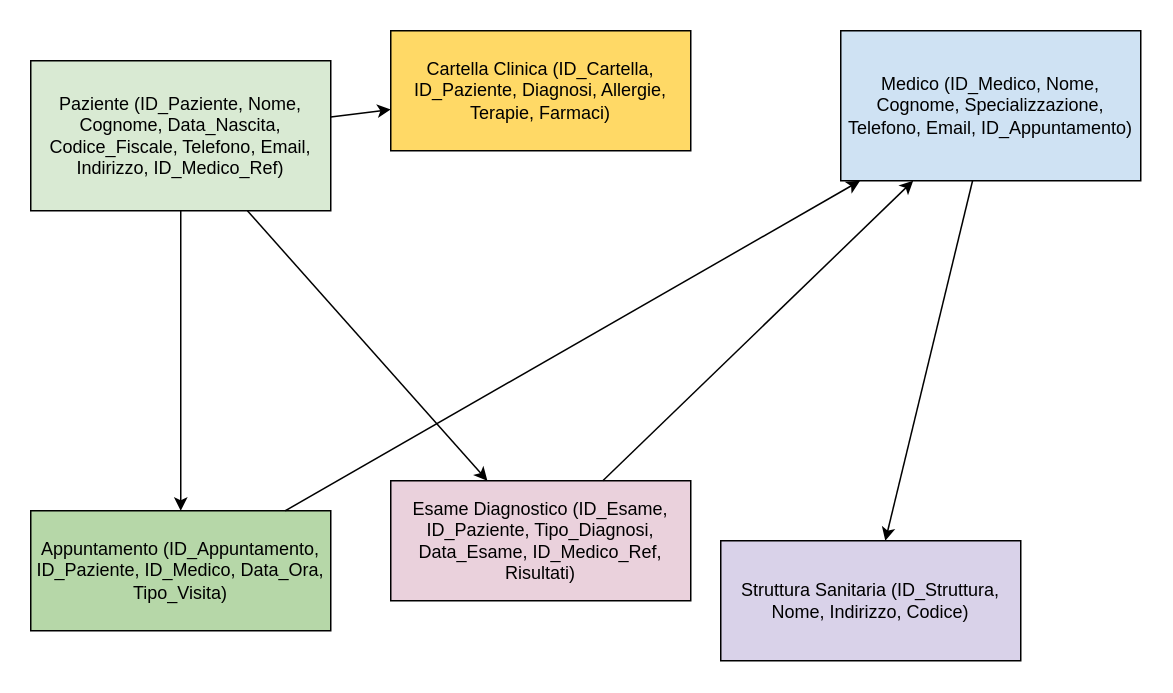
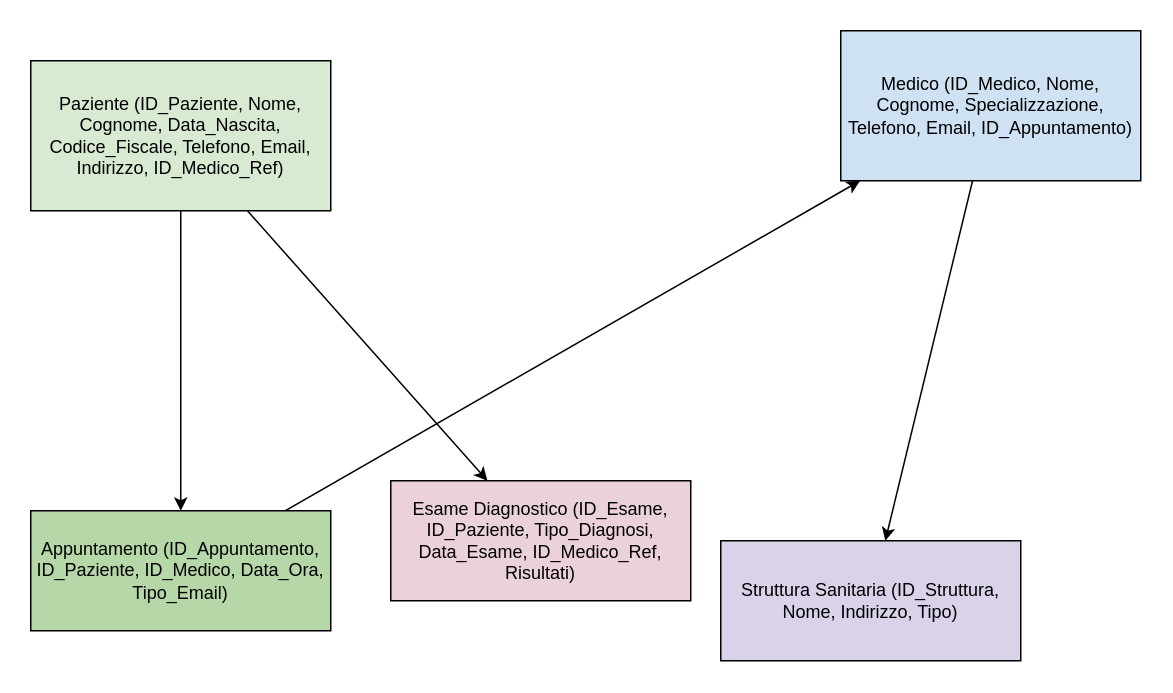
node "Cartella Clinica (ID_Cartella, ID_Paziente, Diagnosi, Allergie, Terapie, Farmaci)": removed
edge "Paziente (ID_Paziente, Nome, Cognome, Data_Nascita, Codice_Fiscale, Telefono, Email, Indirizzo, ID_Medico_Ref)" -> "Cartella Clinica (ID_Cartella, ID_Paziente, Diagnosi, Allergie, Terapie, Farmaci)": removed
edge "Esame Diagnostico (ID_Esame, ID_Paziente, Tipo_Diagnosi, Data_Esame, ID_Medico_Ref, Risultati)" -> "Medico (ID_Medico, Nome, Cognome, Specializzazione, Telefono, Email, ID_Appuntamento)": removed
node "Appuntamento (ID_Appuntamento, ID_Paziente, ID_Medico, Data_Ora, Tipo_Visita)": label "Appuntamento (ID_Appuntamento, ID_Paziente, ID_Medico, Data_Ora, Tipo_Visita)" -> "Appuntamento (ID_Appuntamento, ID_Paziente, ID_Medico, Data_Ora, Tipo_Email)"
node "Struttura Sanitaria (ID_Struttura, Nome, Indirizzo, Codice)": label "Struttura Sanitaria (ID_Struttura, Nome, Indirizzo, Codice)" -> "Struttura Sanitaria (ID_Struttura, Nome, Indirizzo, Tipo)"
